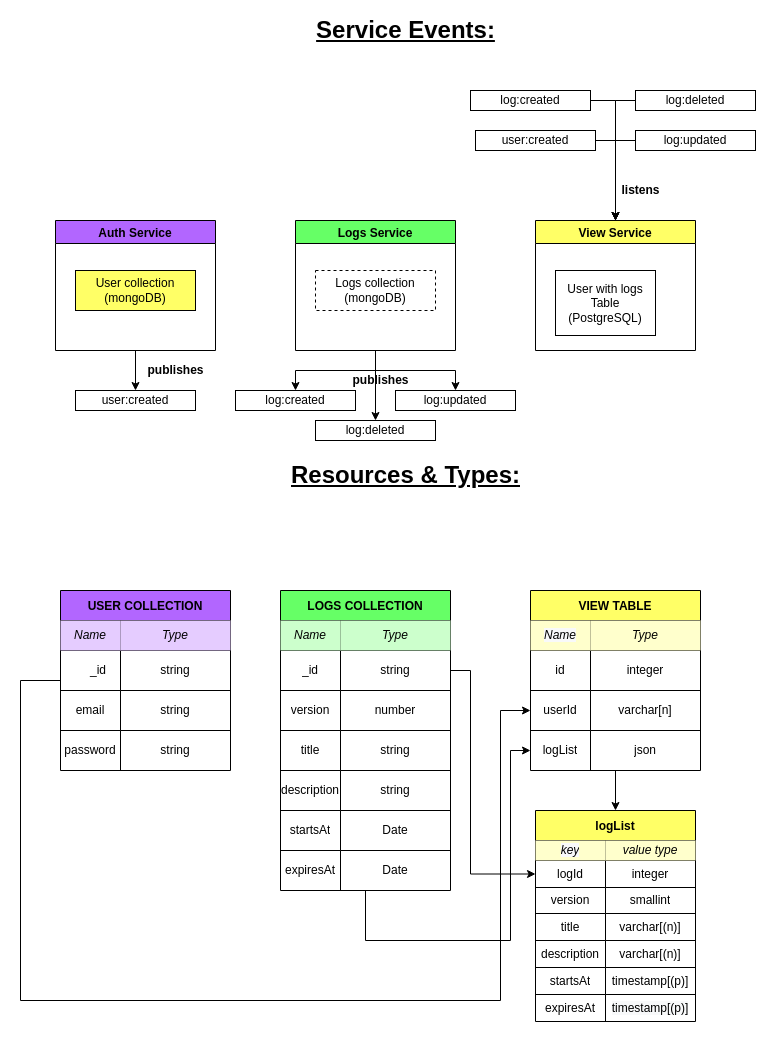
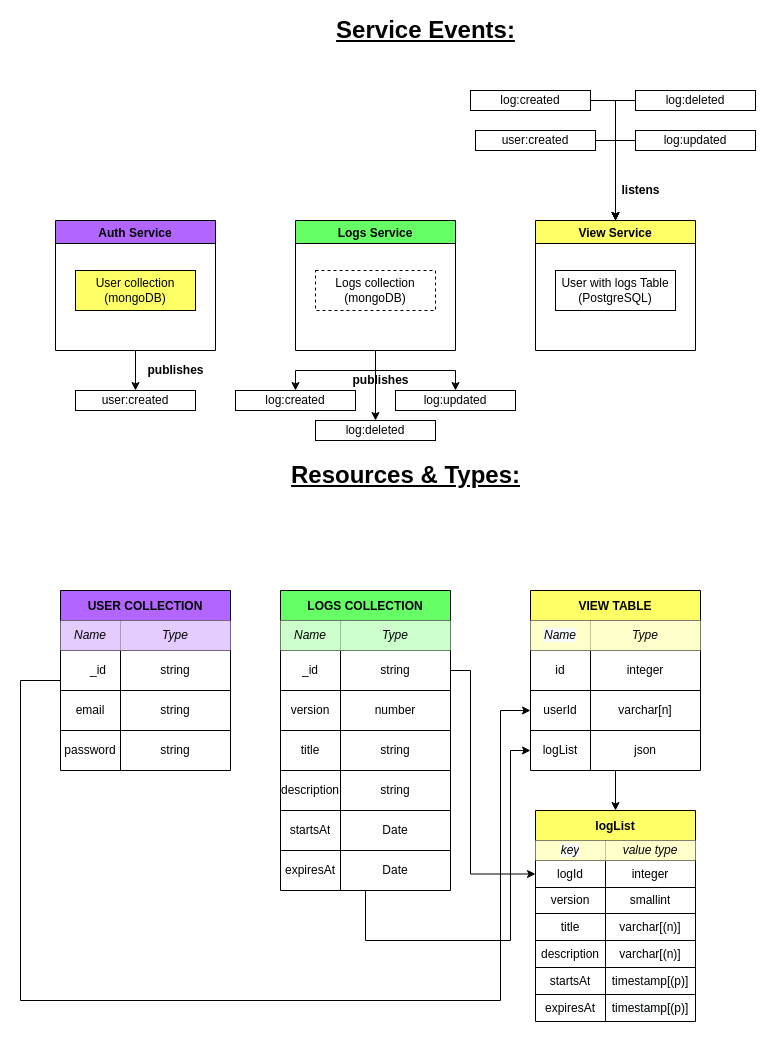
node "Service Events:": moved (406, 31) -> (426, 31)
node "User with logs Table (PostgreSQL)": size 100x65 -> 120x40
